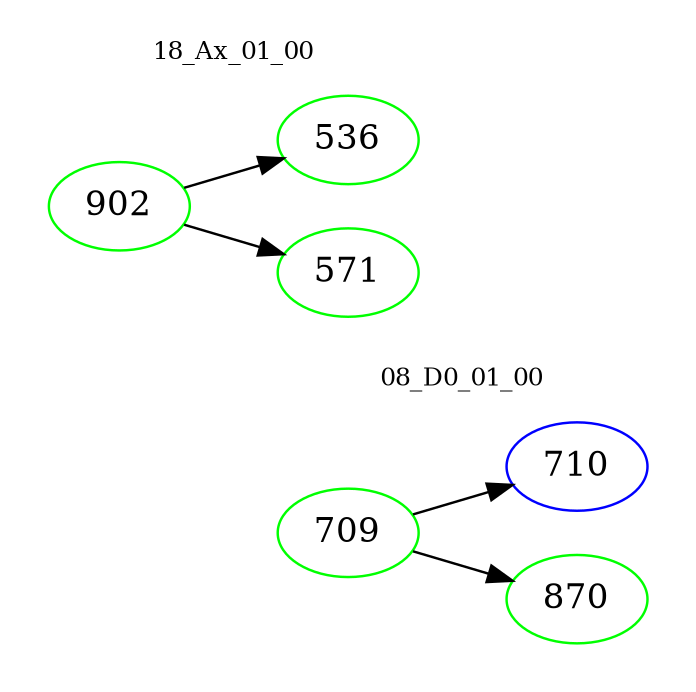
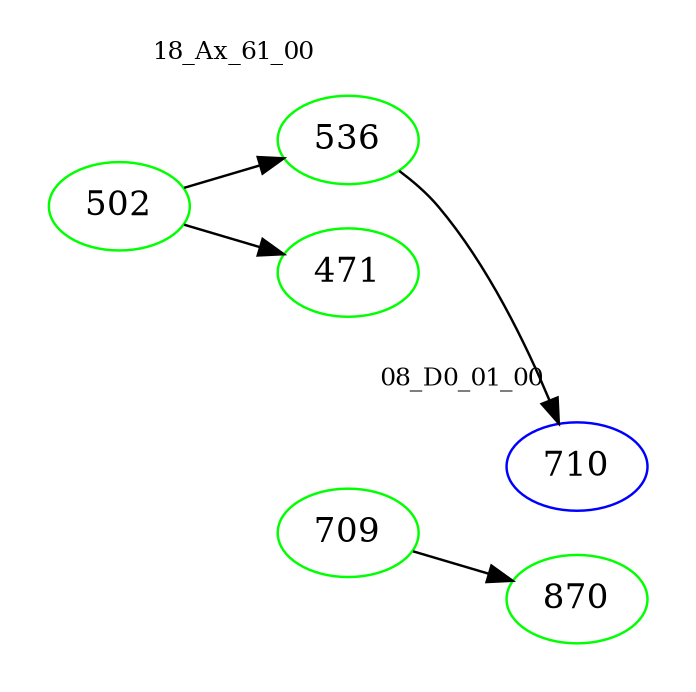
cluster "18_Ax_01_00": label "18_Ax_01_00" -> "18_Ax_61_00"
node "902": label "902" -> "502"
node "571": label "571" -> "471"
edge "709" -> "710": now "536" -> "710"
